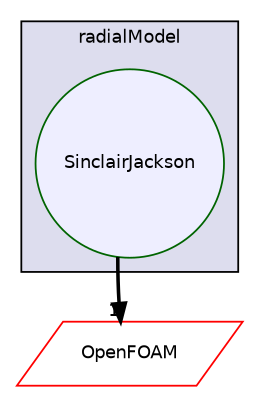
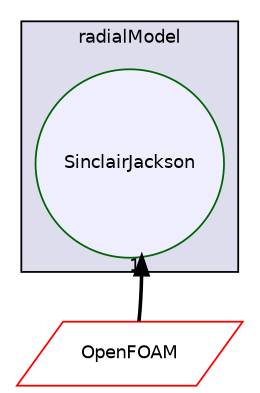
edge "SinclairJackson" -> "OpenFOAM": reversed
